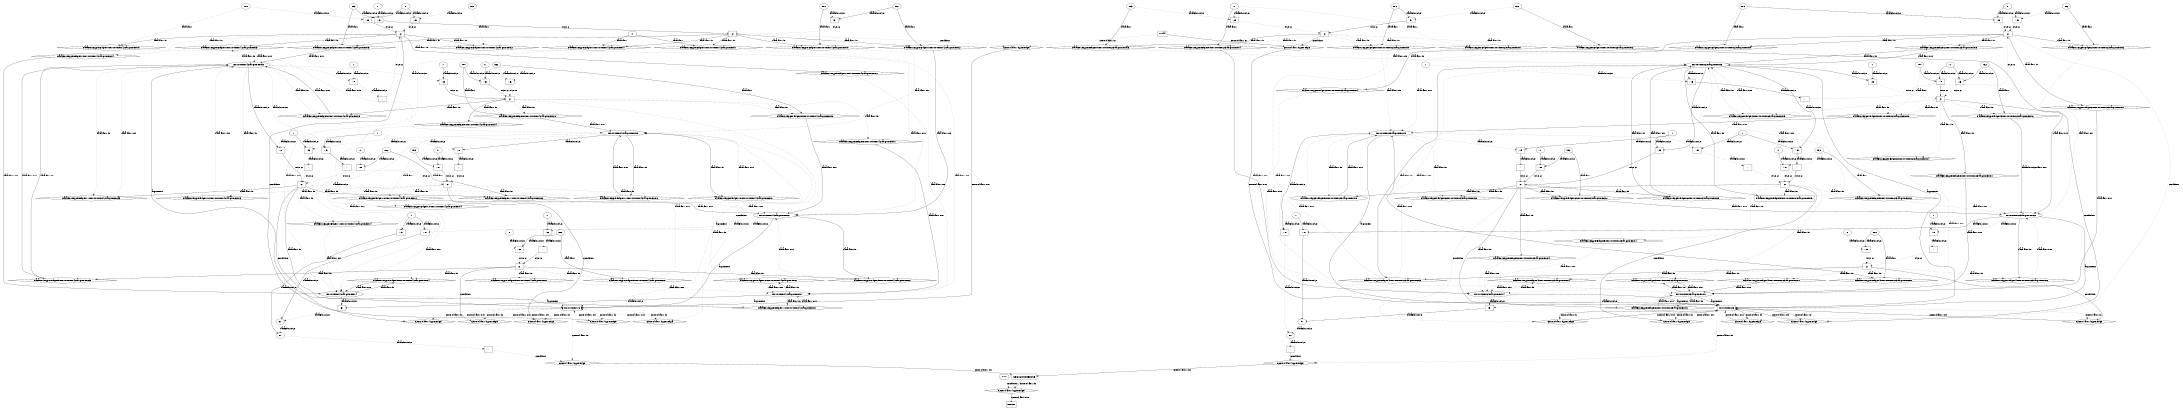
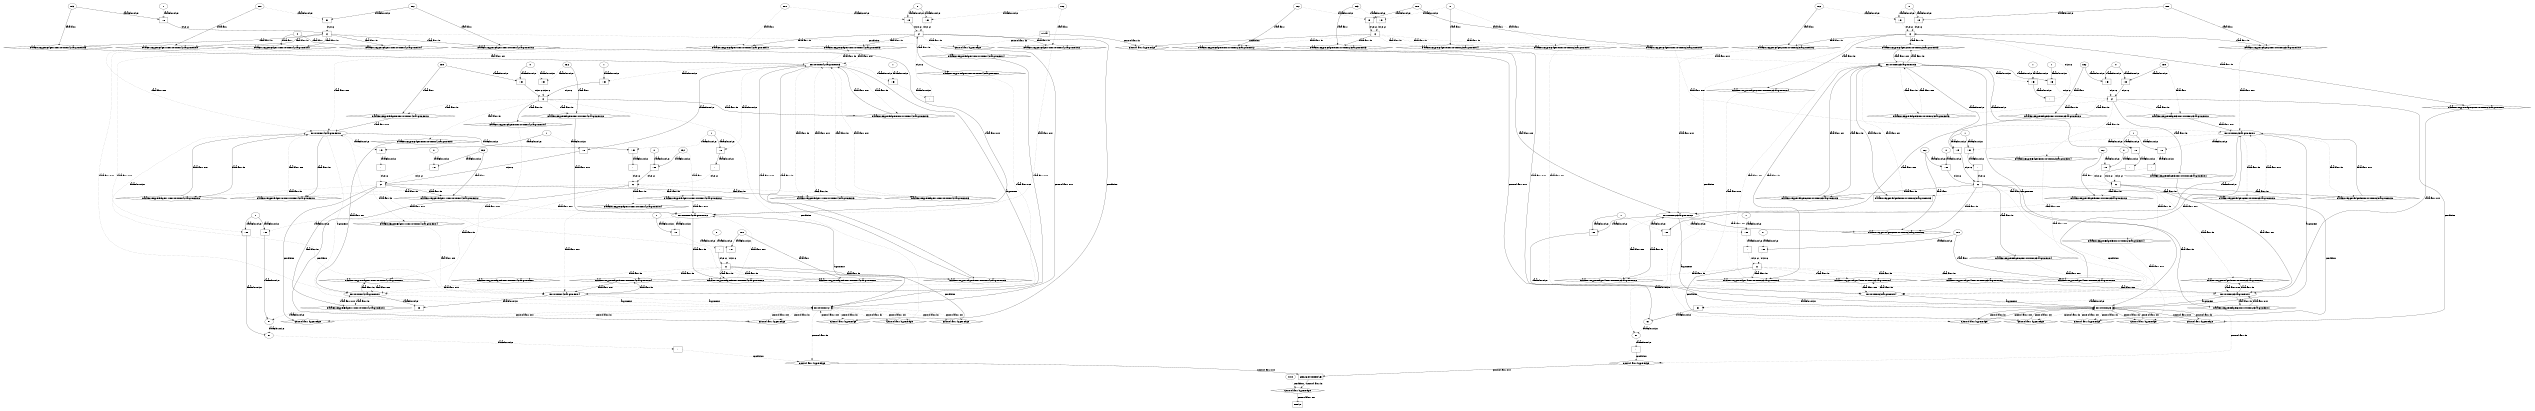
edge "DataFowHyperEdge_3_INV_MAIN_23_argument_2" -> "INV_MAIN_23_argument_2": label "dataFlowAST flow out" -> "data flow out"
edge "DataFowHyperEdge_4_INV_MAIN_23_argument_3" -> "INV_MAIN_23_argument_0": now "DataFowHyperEdge_6_INV_MAIN_23_argument_0" -> "INV_MAIN_23_argument_0"
node "DataFowHyperEdge_5_INV_MAIN_23_argument_0": shape ellipse -> diamond
edge "DataFowHyperEdge_6_INV_MAIN_23_argument_2" -> "INV_MAIN_23_argument_2": reversed
